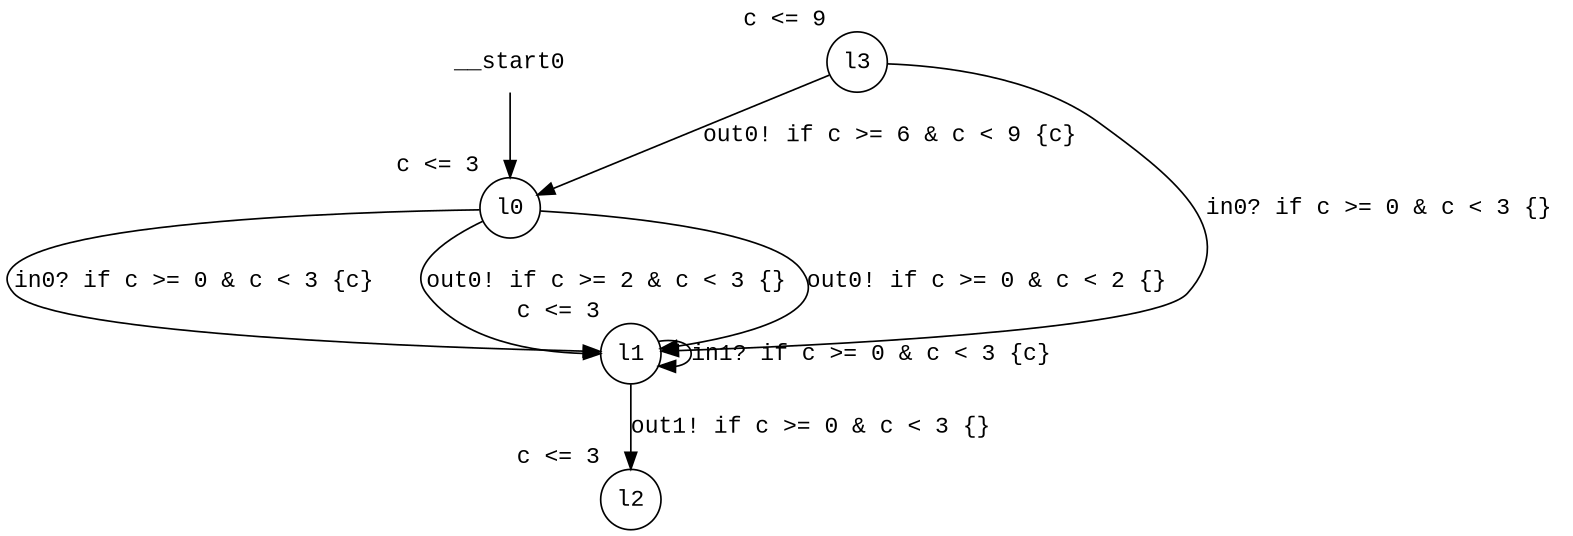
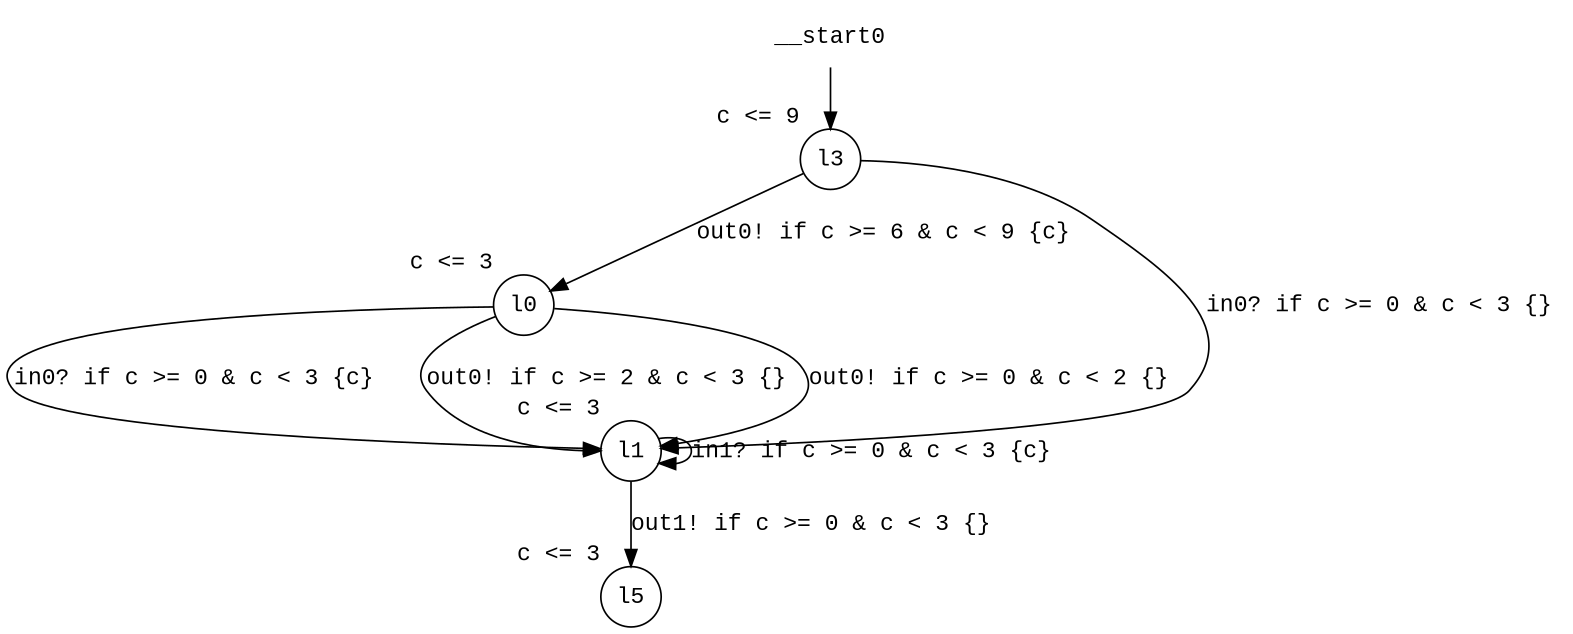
edge "__start0" -> "l0 c <= 3": now "__start0" -> "l3 c <= 9"
node "l2 c <= 3": label "l2 c <= 3" -> "l5 c <= 3"
